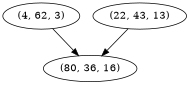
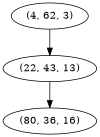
edge "(4, 62, 3)" -> "(80, 36, 16)": now "(4, 62, 3)" -> "(22, 43, 13)"
